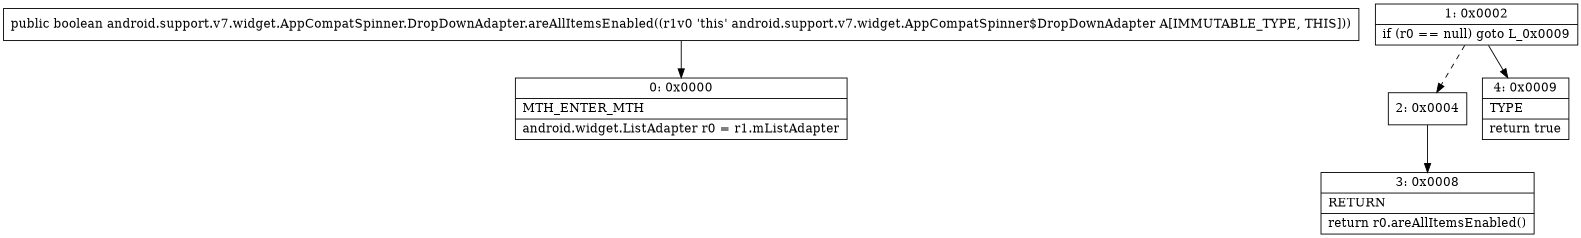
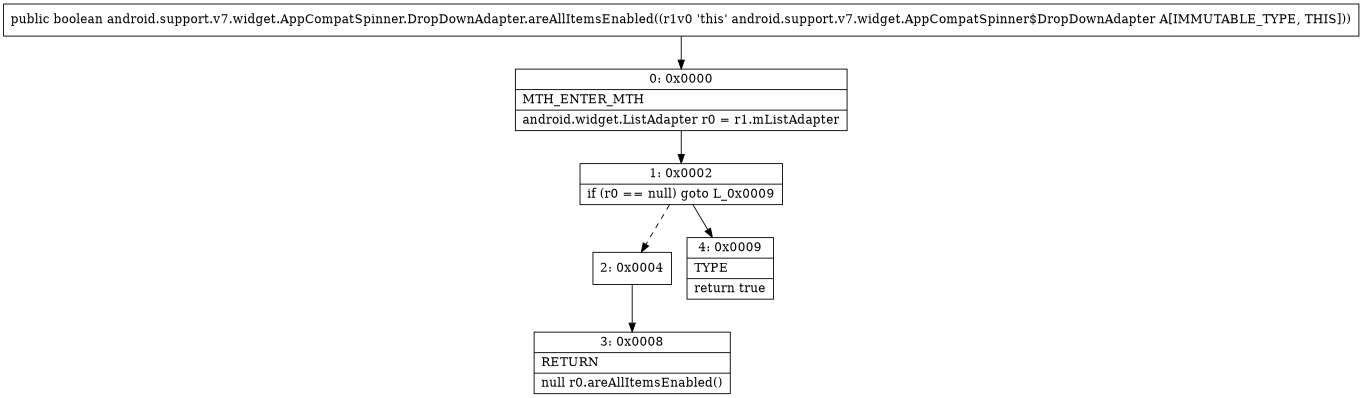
edge "0: 0x0000" -> "1: 0x0002": added
node "3: 0x0008": text "return r0.areAllItemsEnabled()" -> "null r0.areAllItemsEnabled()"
